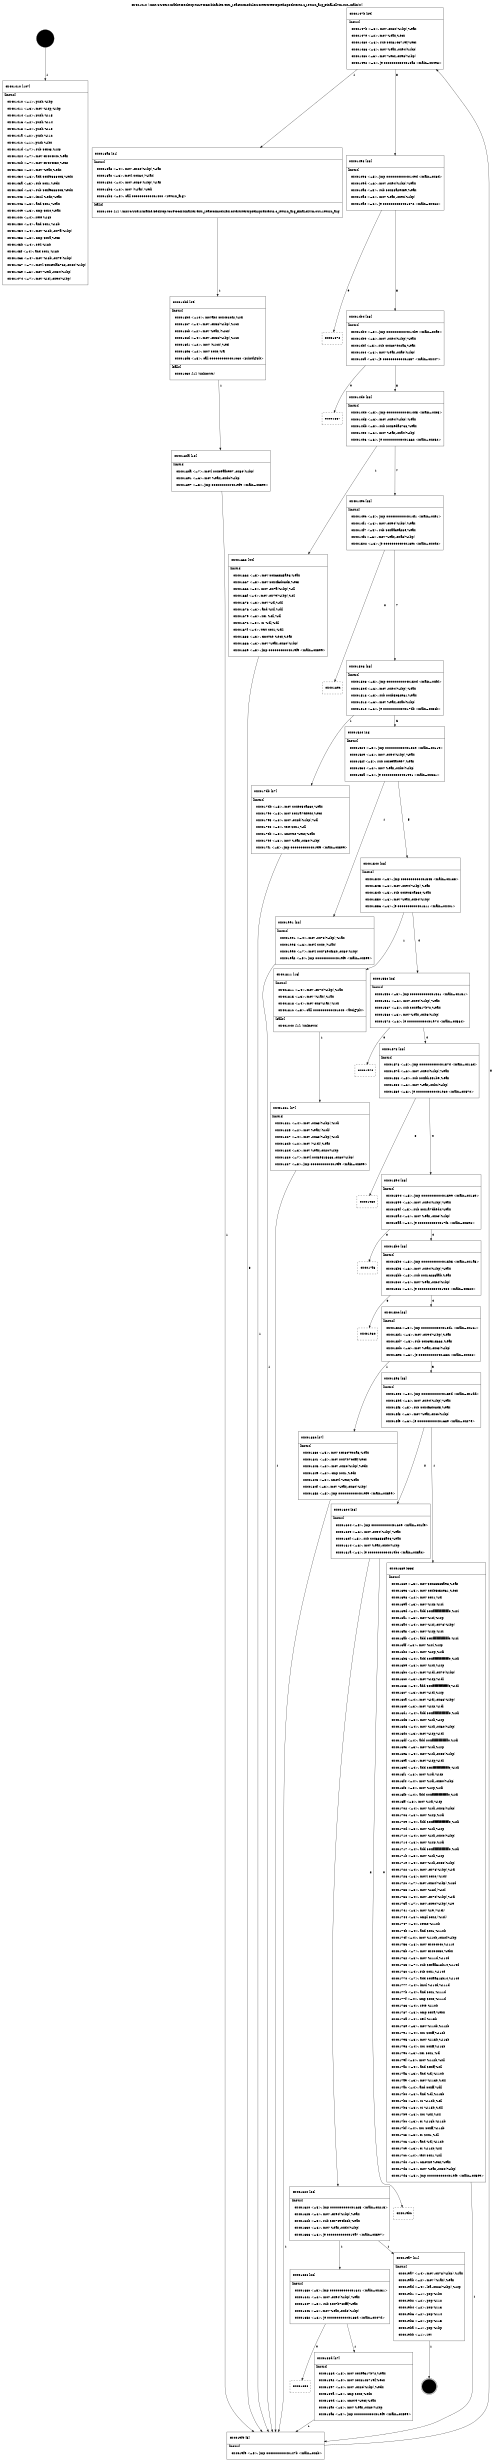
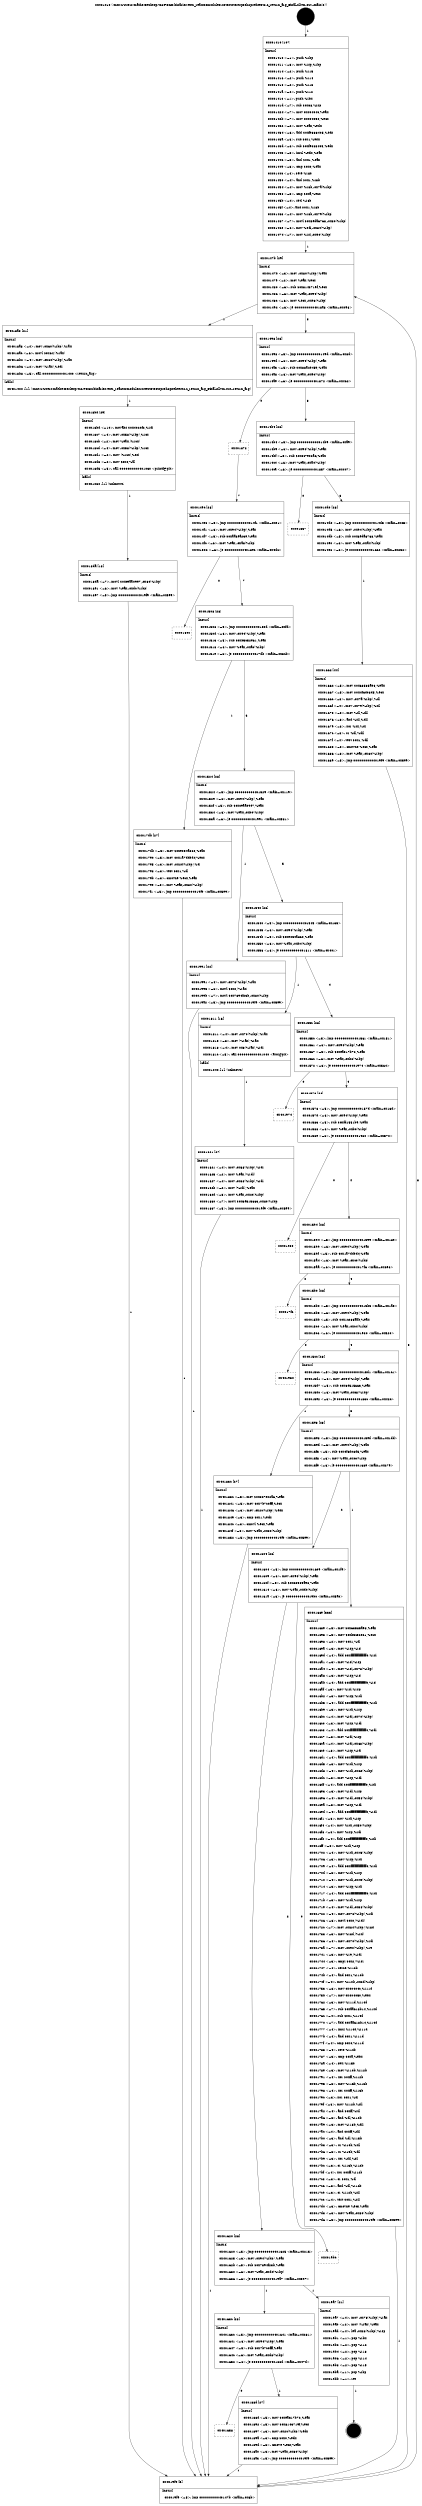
edge "0x401410 [107]" -> "0x40147b [29]": added, label "1"
edge "0x4014d0 [28]" -> "0x4014ec [28]": now "0x401872" -> "0x4014ec [28]"
